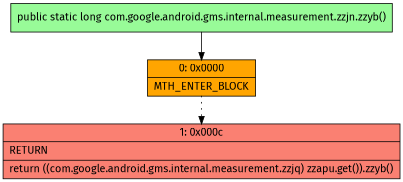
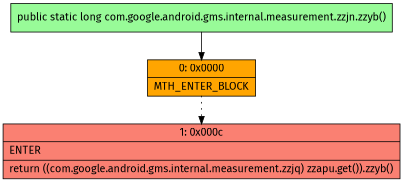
node "1: 0x000c": text "RETURN" -> "ENTER"
